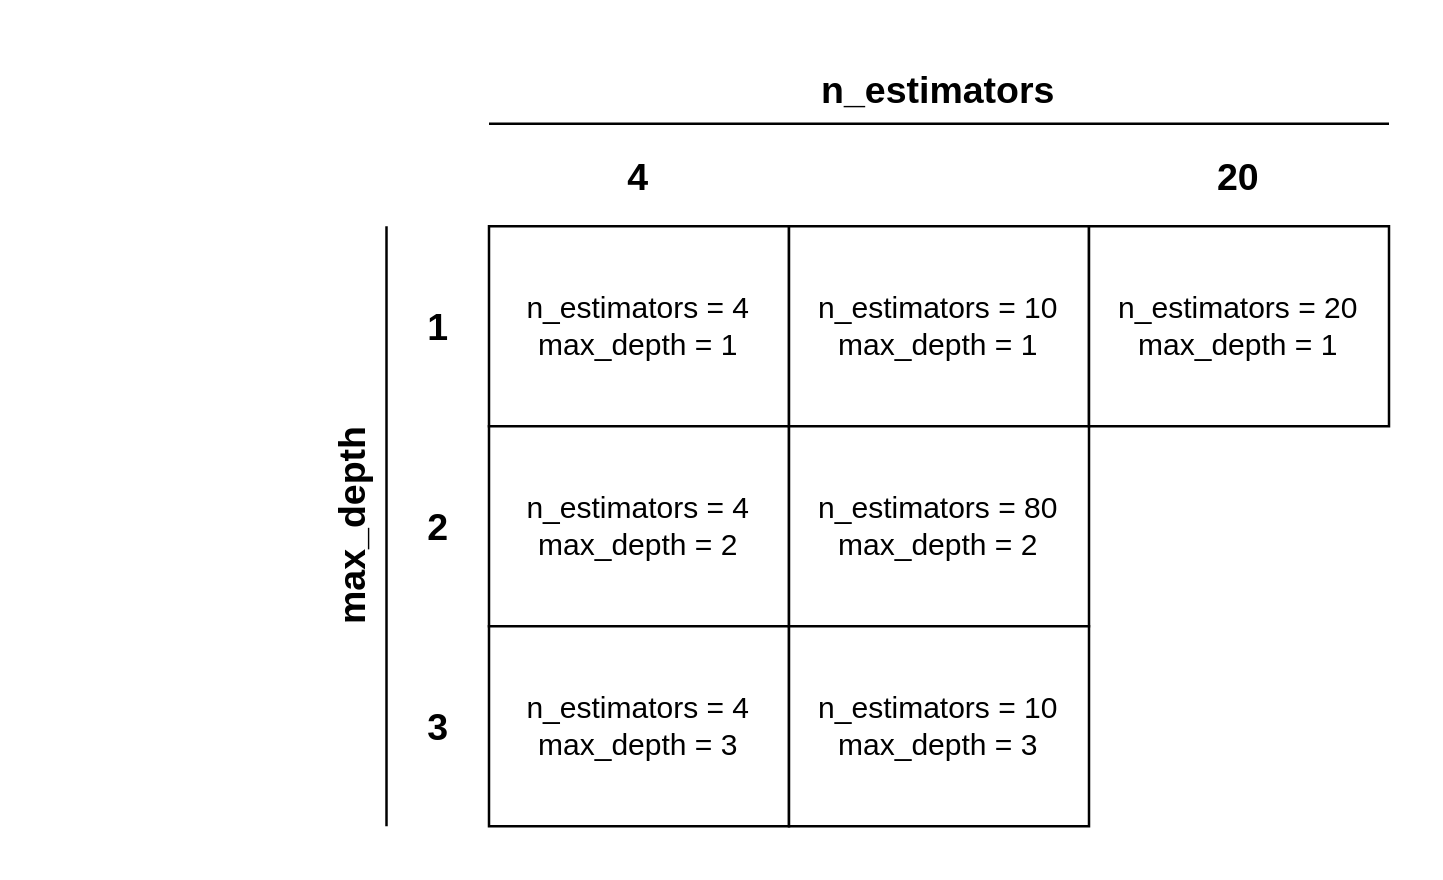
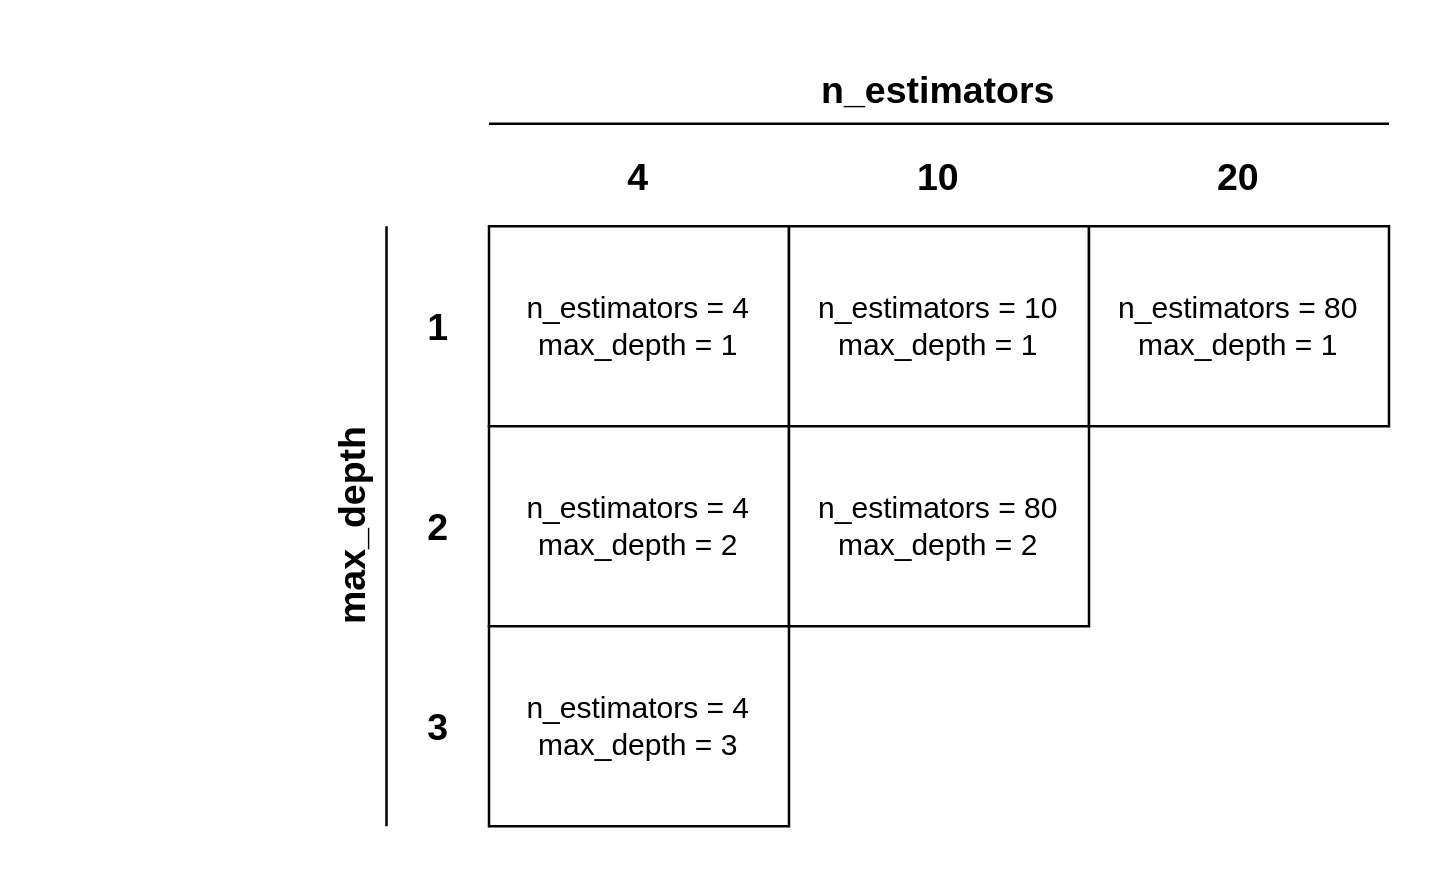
node "10": added
node "n_estimators = 20 max_depth = 1": label "n_estimators = 20 max_depth = 1" -> "n_estimators = 80 max_depth = 1"
node "n_estimators = 10 max_depth = 3": removed
